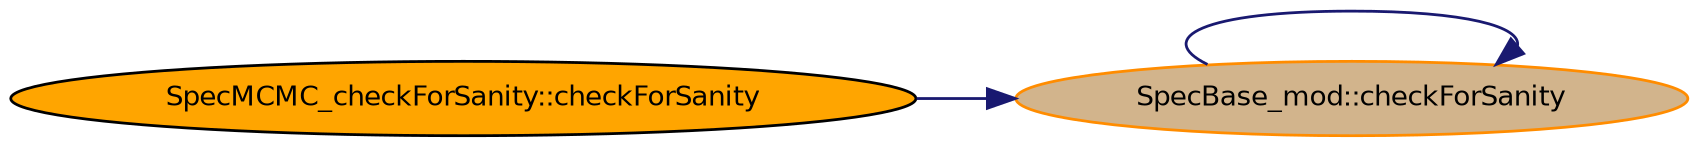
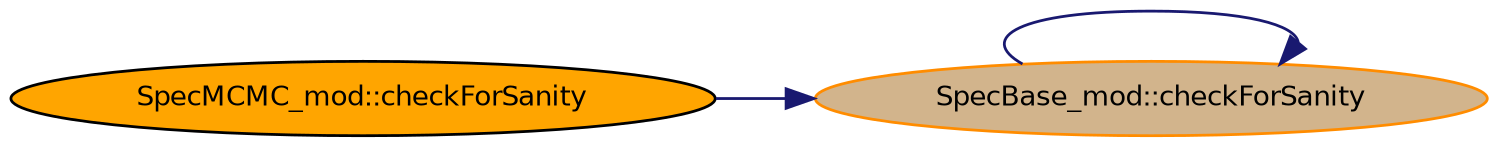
node "SpecMCMC_checkForSanity::checkForSanity": label "SpecMCMC_checkForSanity::checkForSanity" -> "SpecMCMC_mod::checkForSanity"
